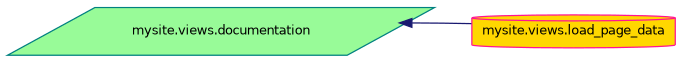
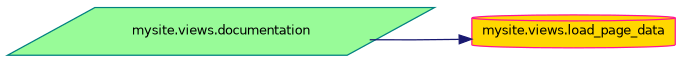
edge "mysite.views.load_page_data" -> "mysite.views.documentation": reversed
